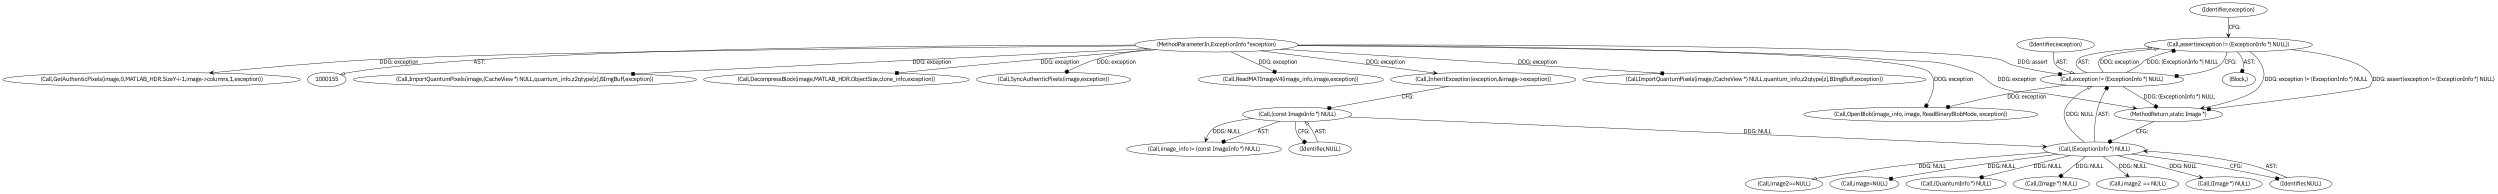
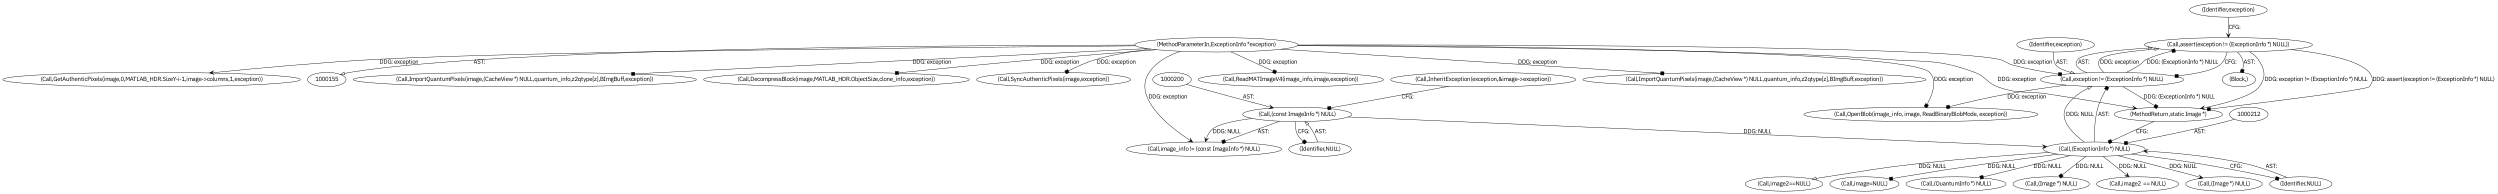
edge "(MethodParameterIn,ExceptionInfo *exception)" -> "(Call,InheritException(exception,&image->exception))": now "(MethodParameterIn,ExceptionInfo *exception)" -> "(Call,image_info != (const ImageInfo *) NULL)"
edge "(MethodParameterIn,ExceptionInfo *exception)" -> "(Call,exception != (ExceptionInfo *) NULL)": label "DDG: assert" -> "DDG: exception"
node "1000200": added
node "1000212": added
